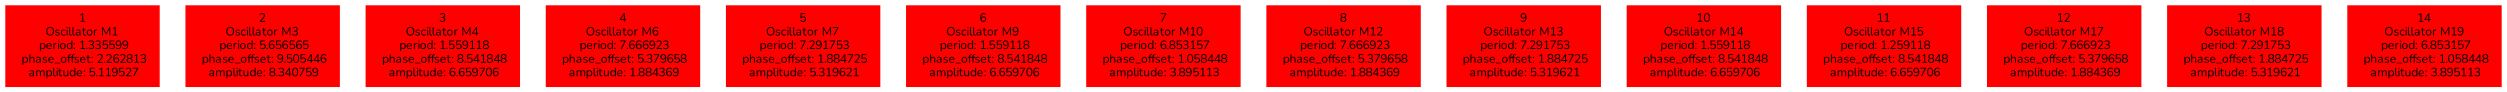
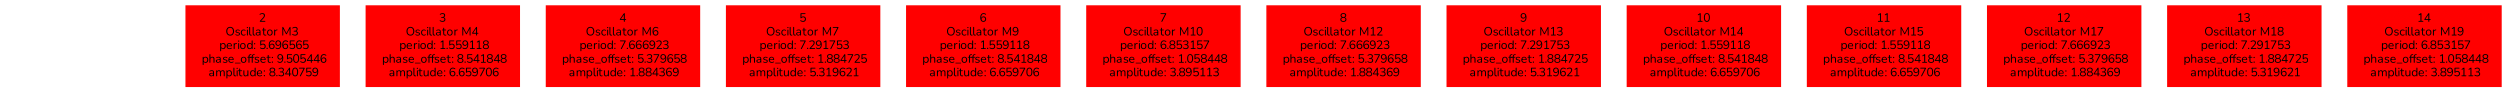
node "2": text "period: 5.656565" -> "period: 5.696565"
node "11": text "period: 1.259118" -> "period: 1.559118"
node "1": removed
